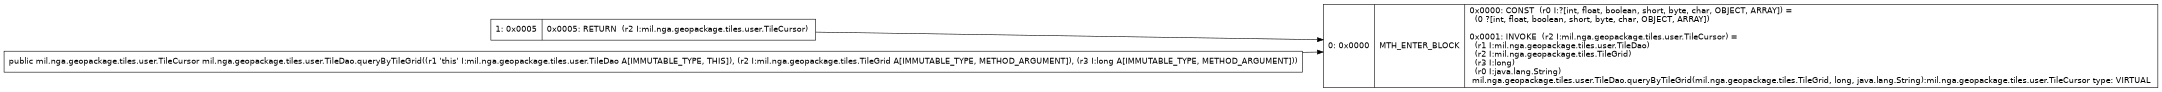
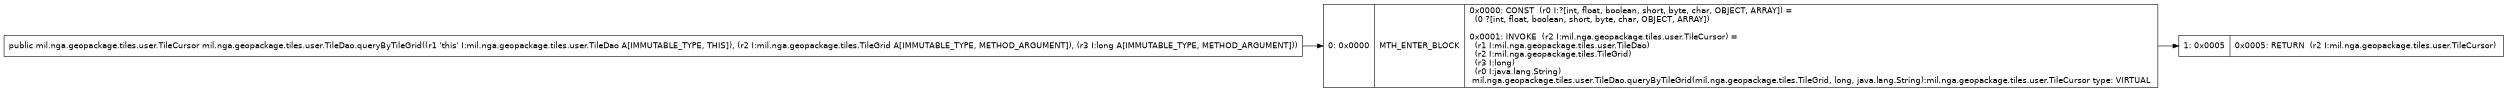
edge "1: 0x0005" -> "0: 0x0000": reversed
